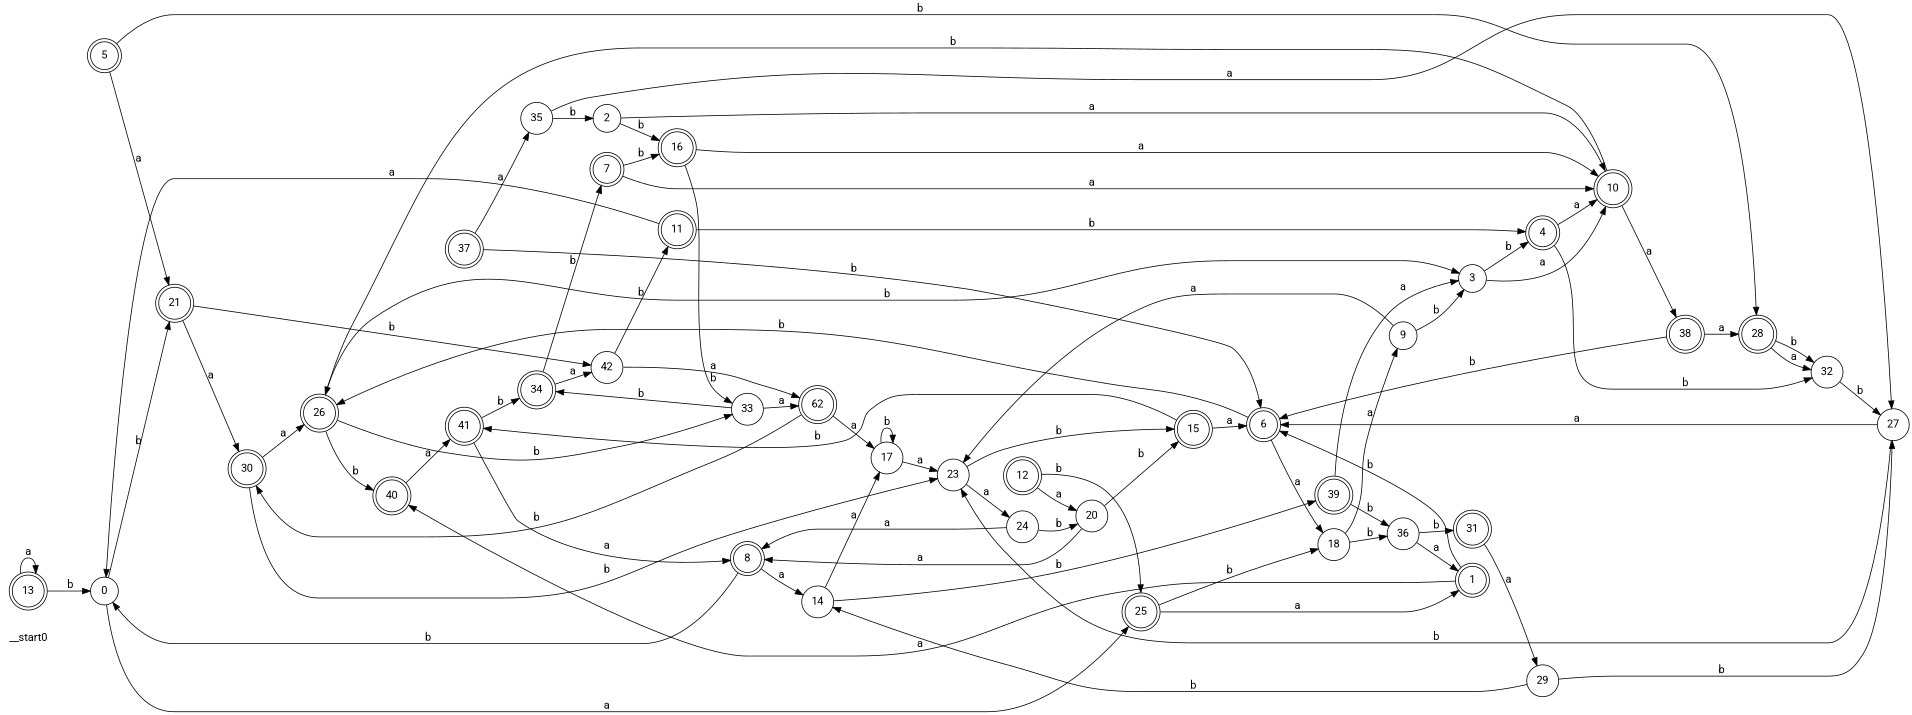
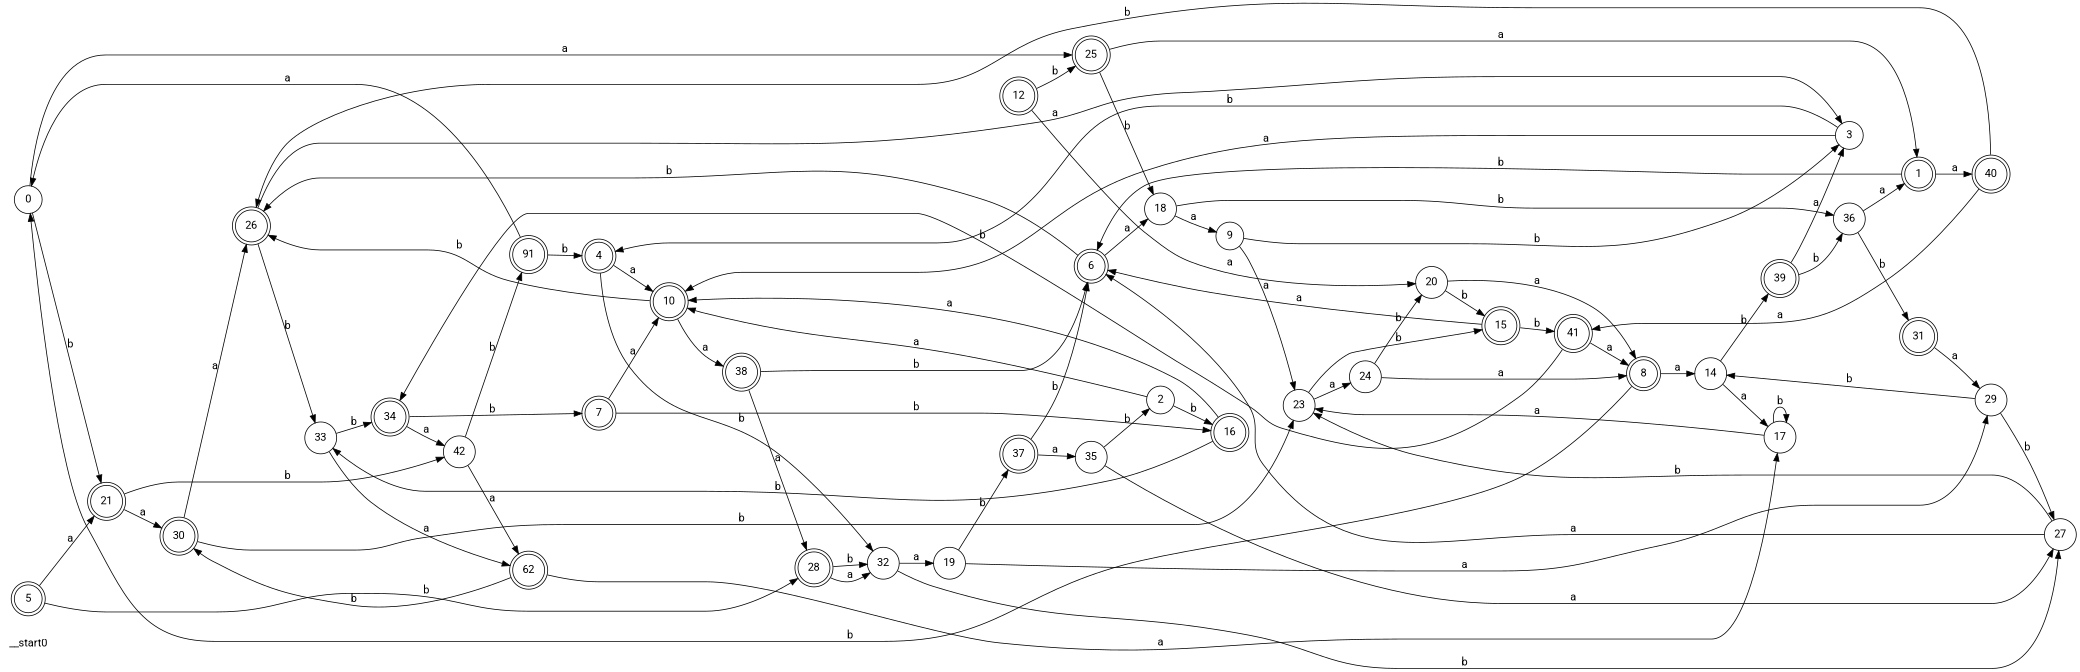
node "11": label "11" -> "91"
edge "26" -> "3": label "b" -> "a"
edge "26" -> "40": reversed
node "19": added
node "13": removed
